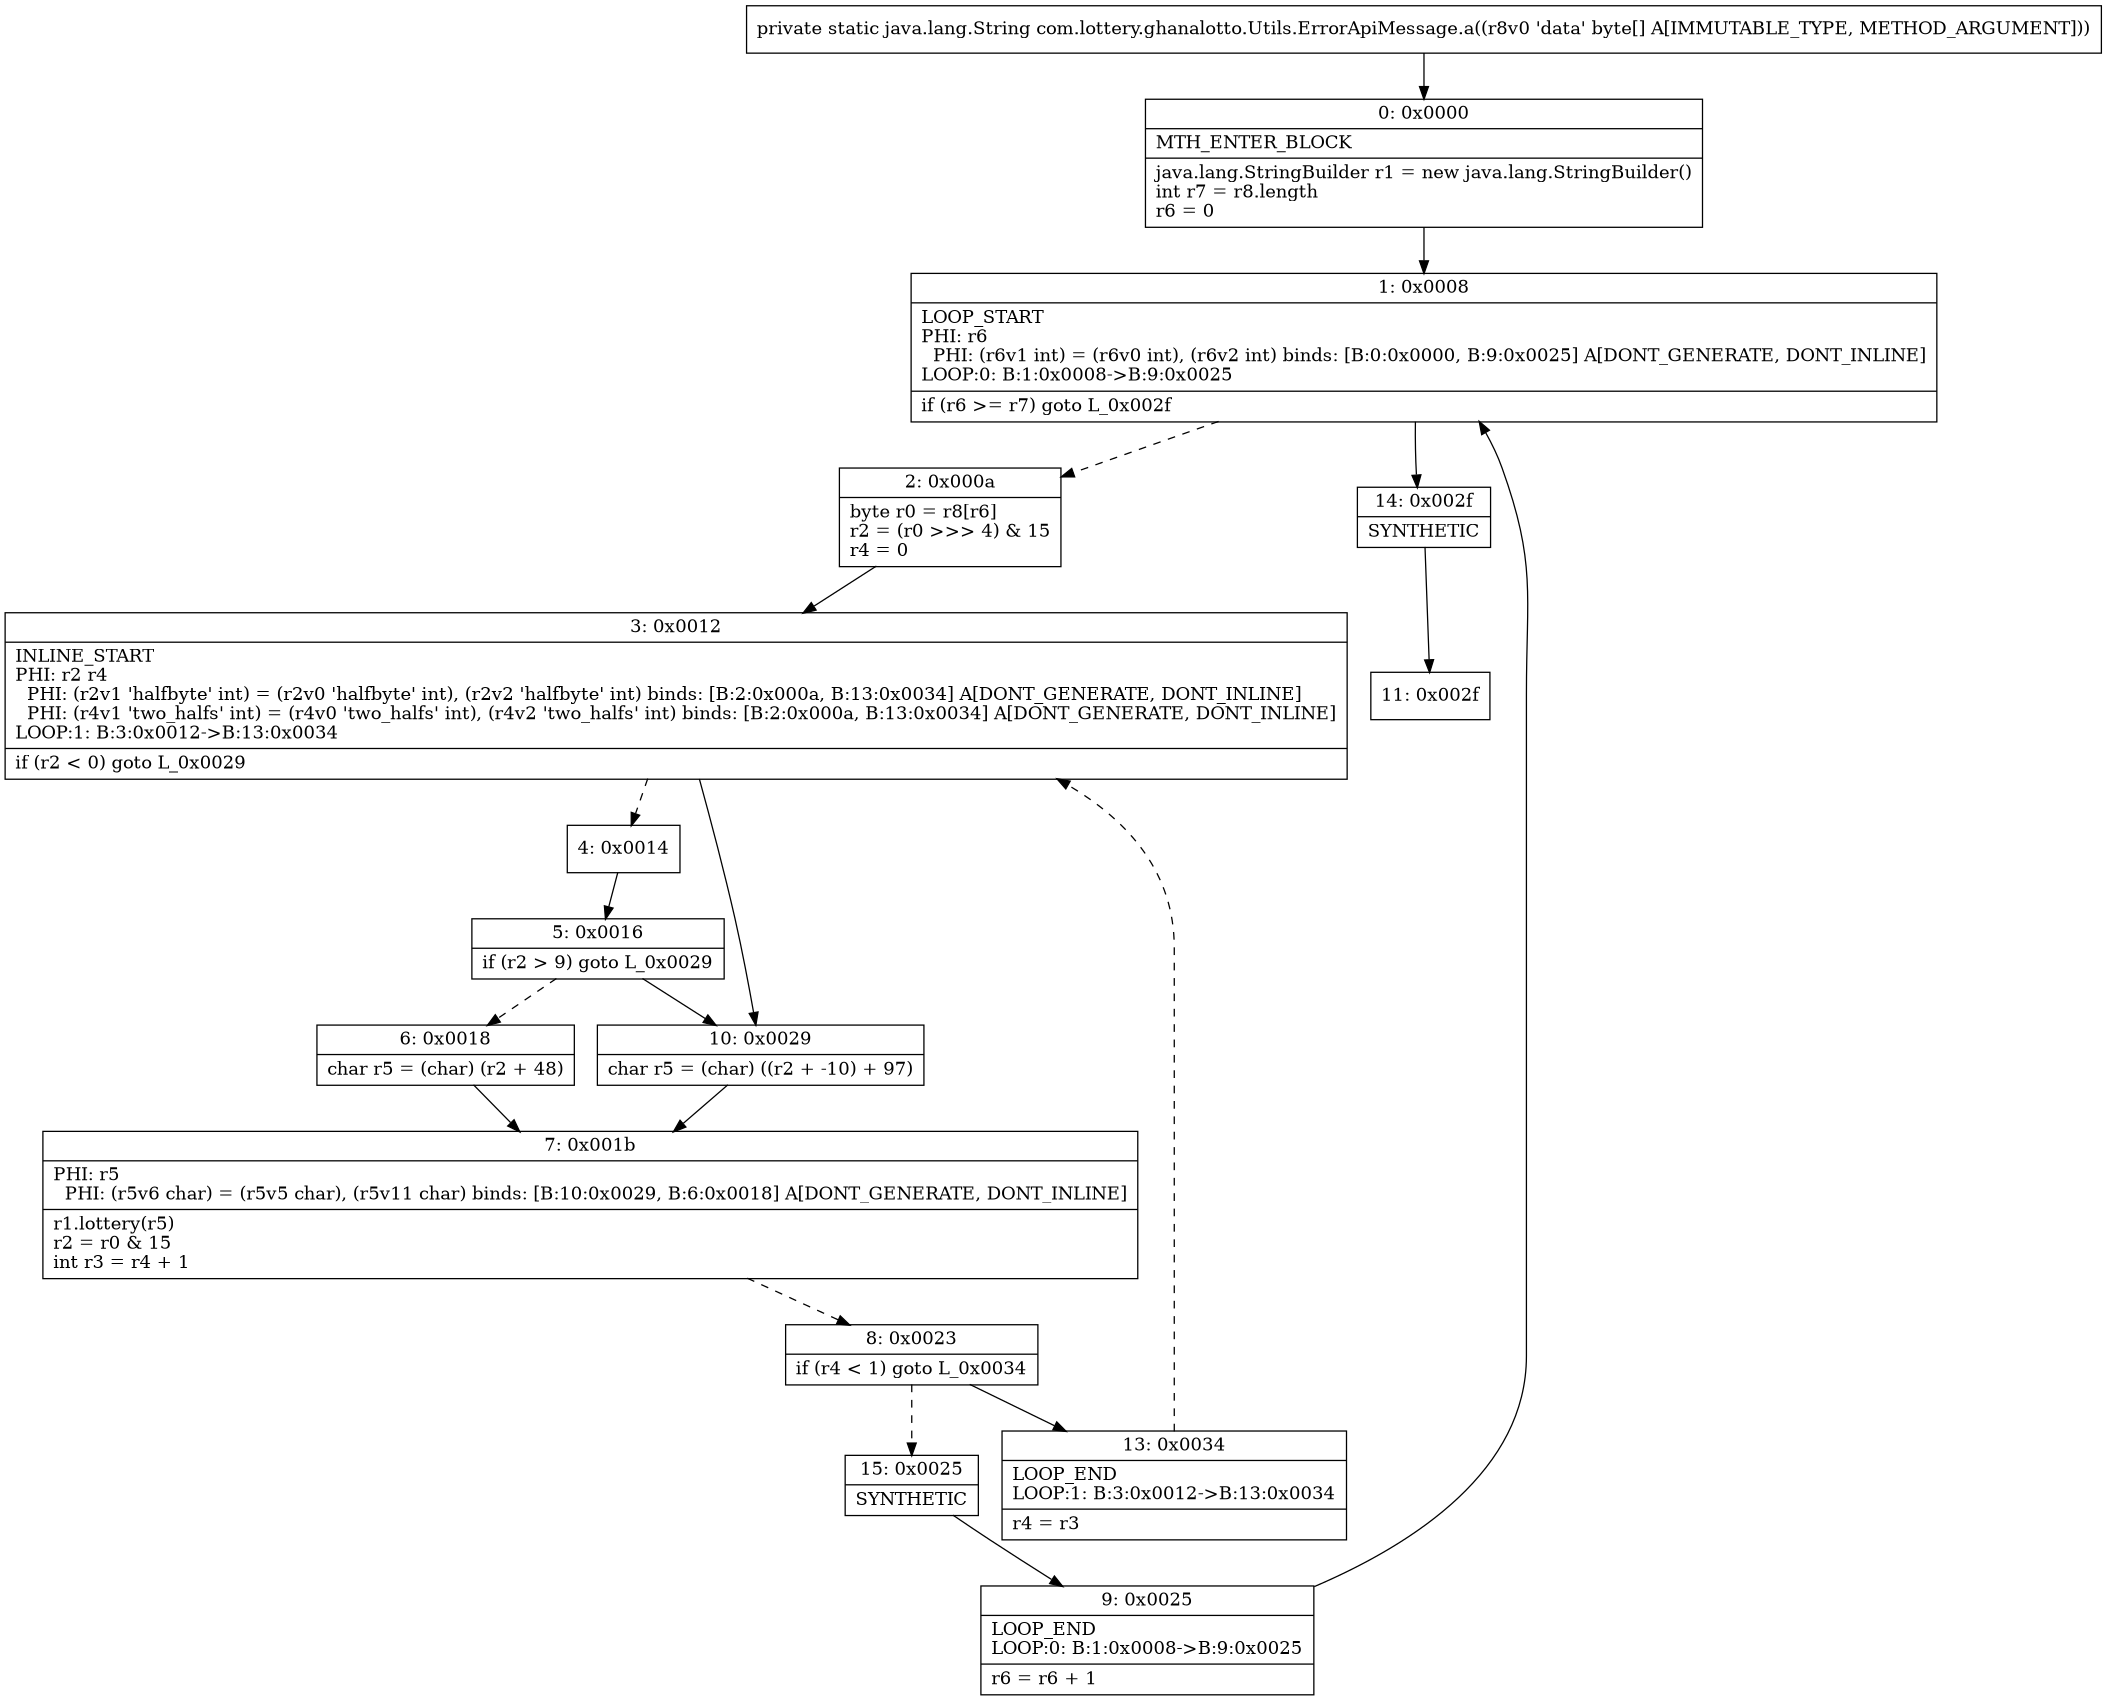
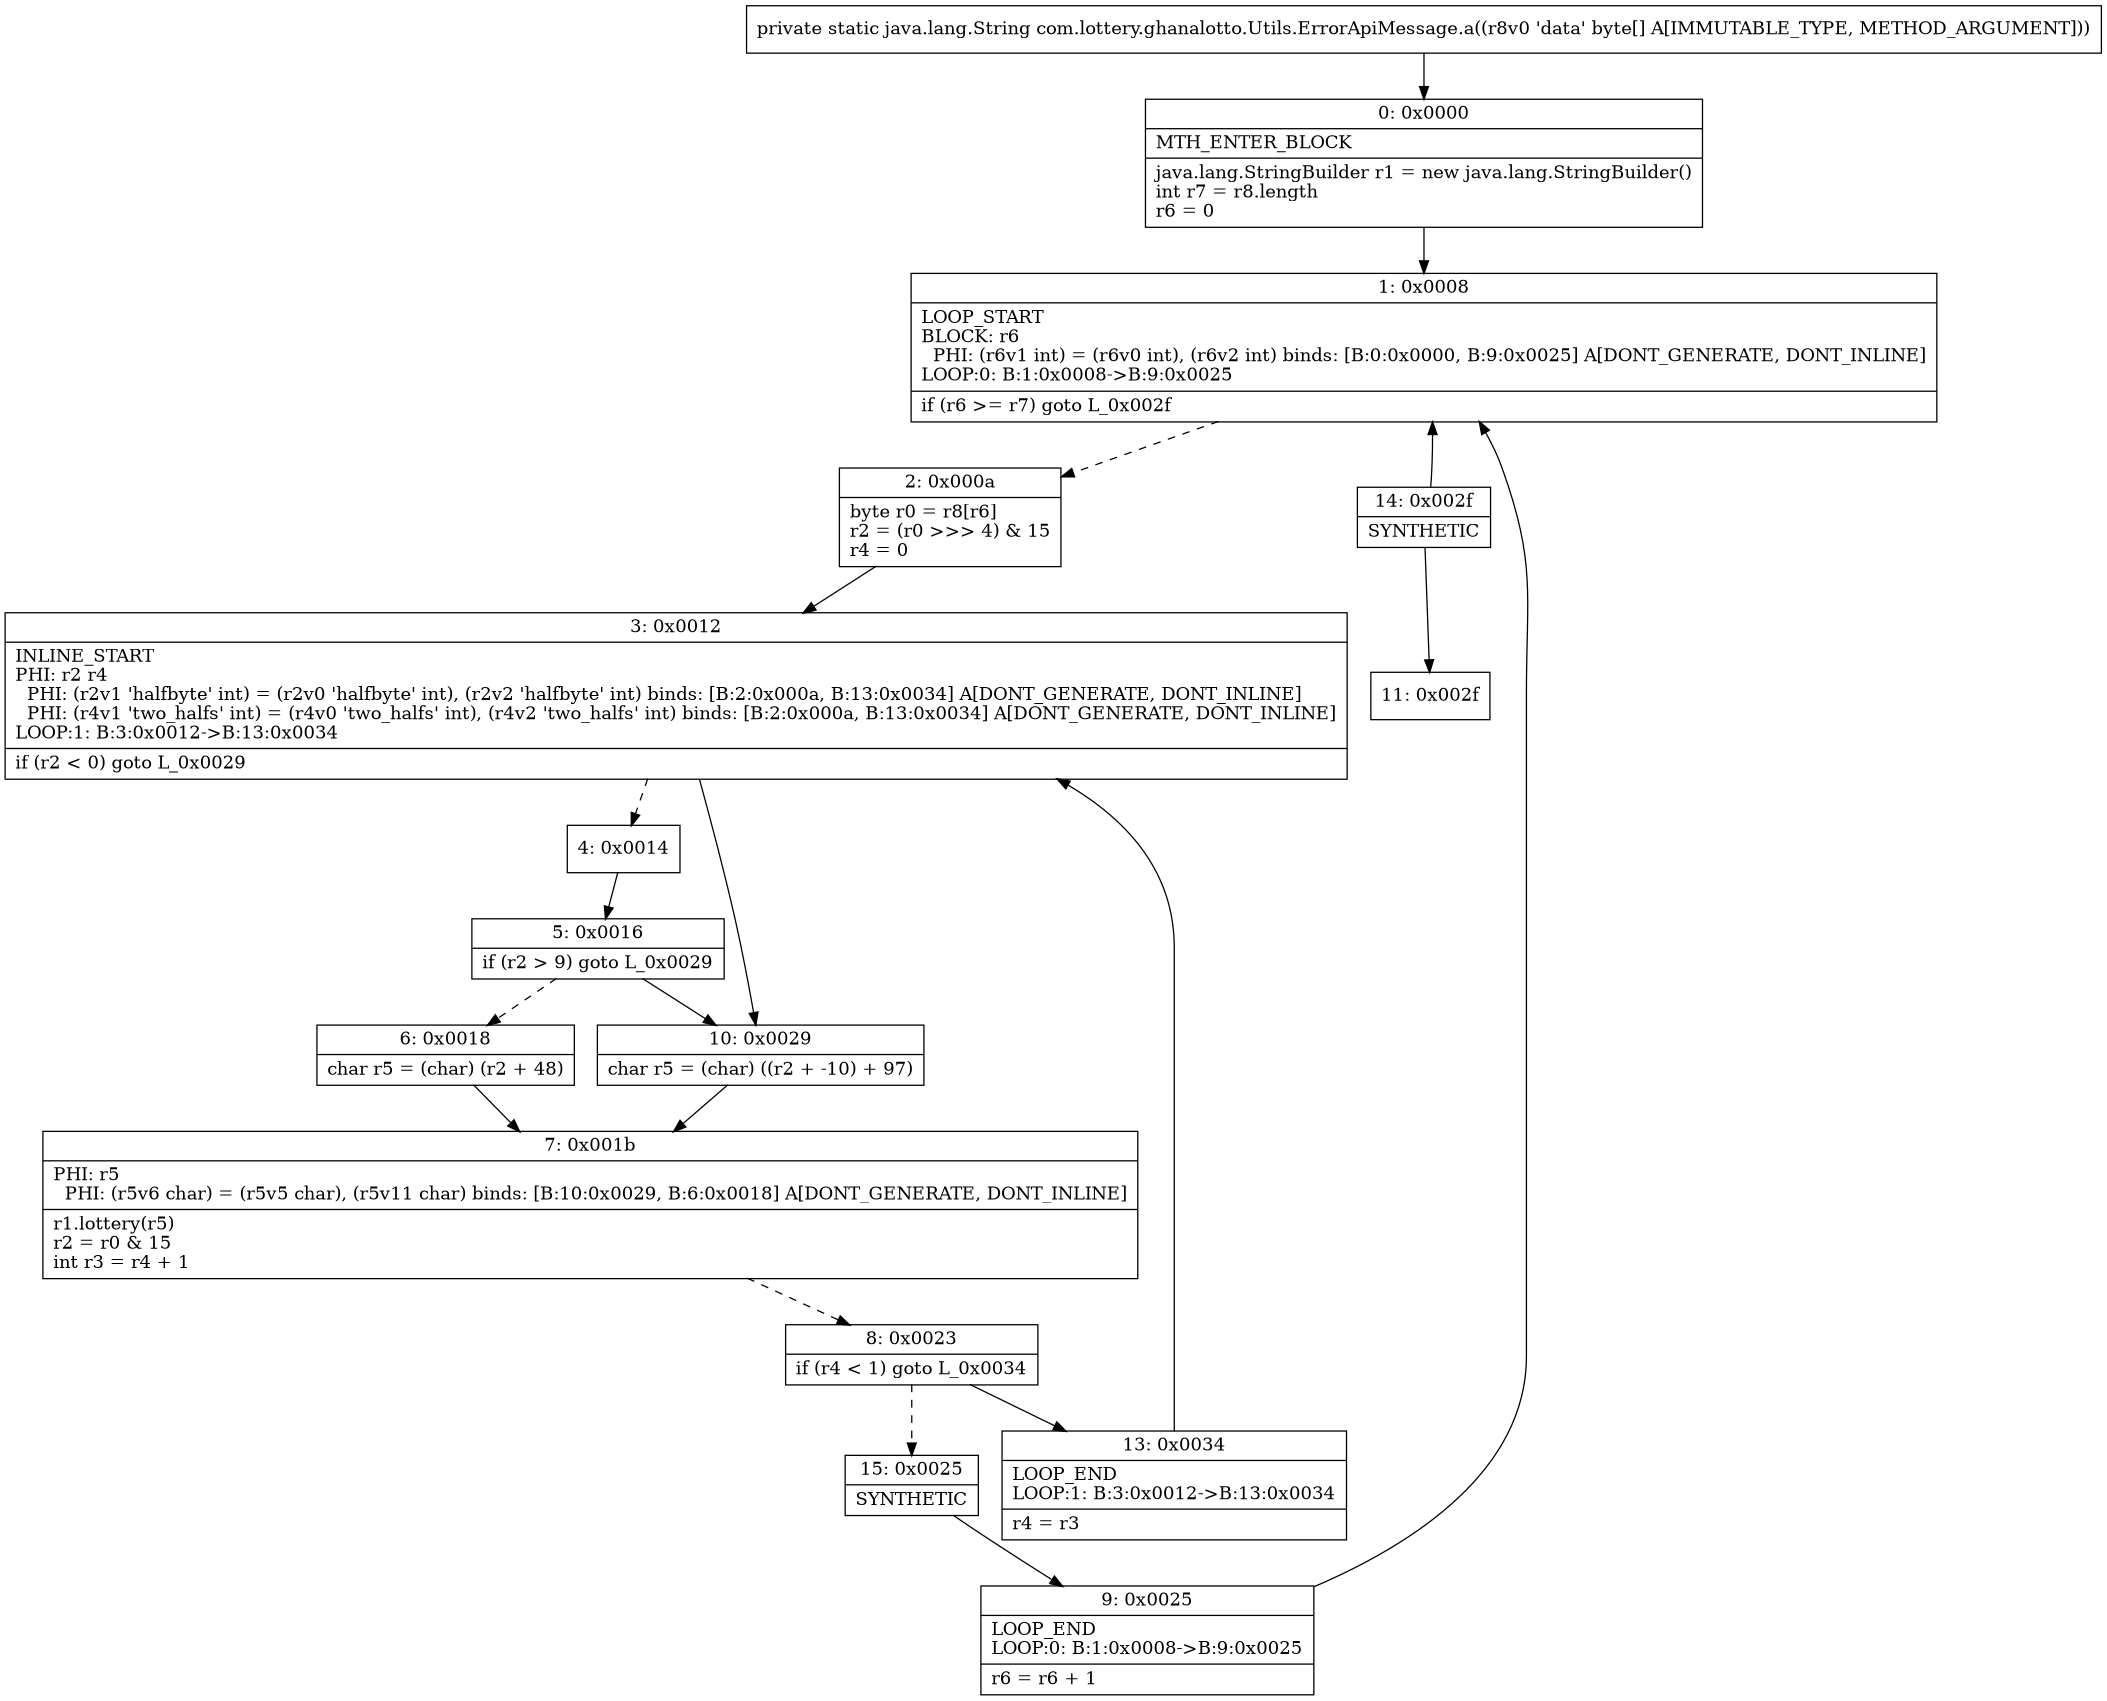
node "1: 0x0008": text "PHI: r6" -> "BLOCK: r6"
edge "1: 0x0008" -> "14: 0x002f": reversed
edge "13: 0x0034" -> "3: 0x0012": style dashed -> solid
